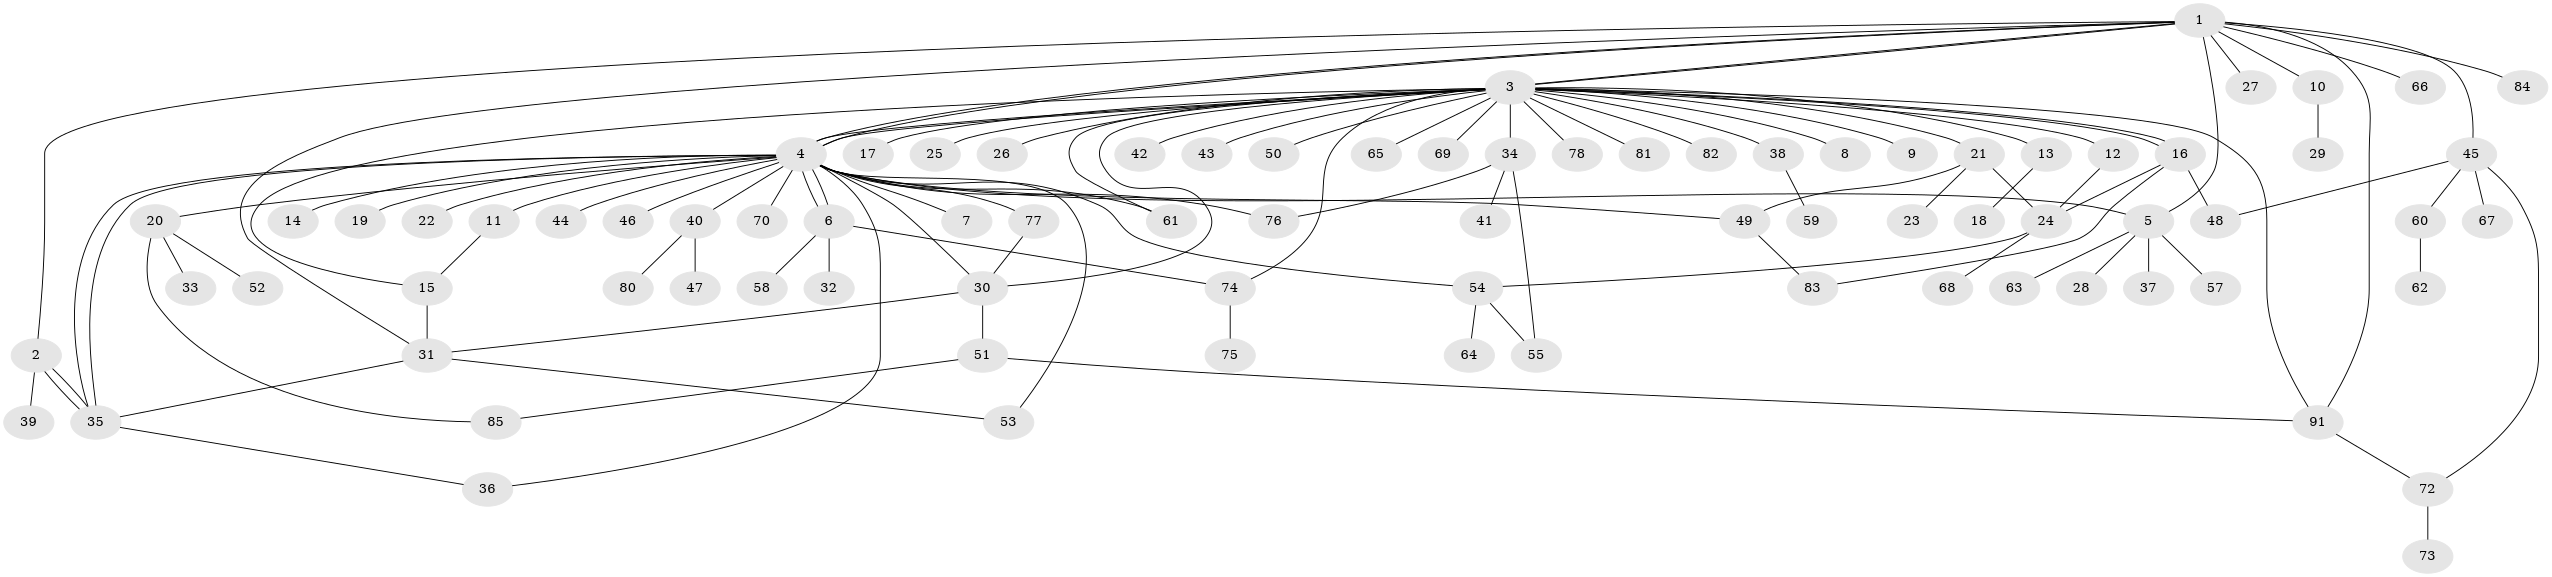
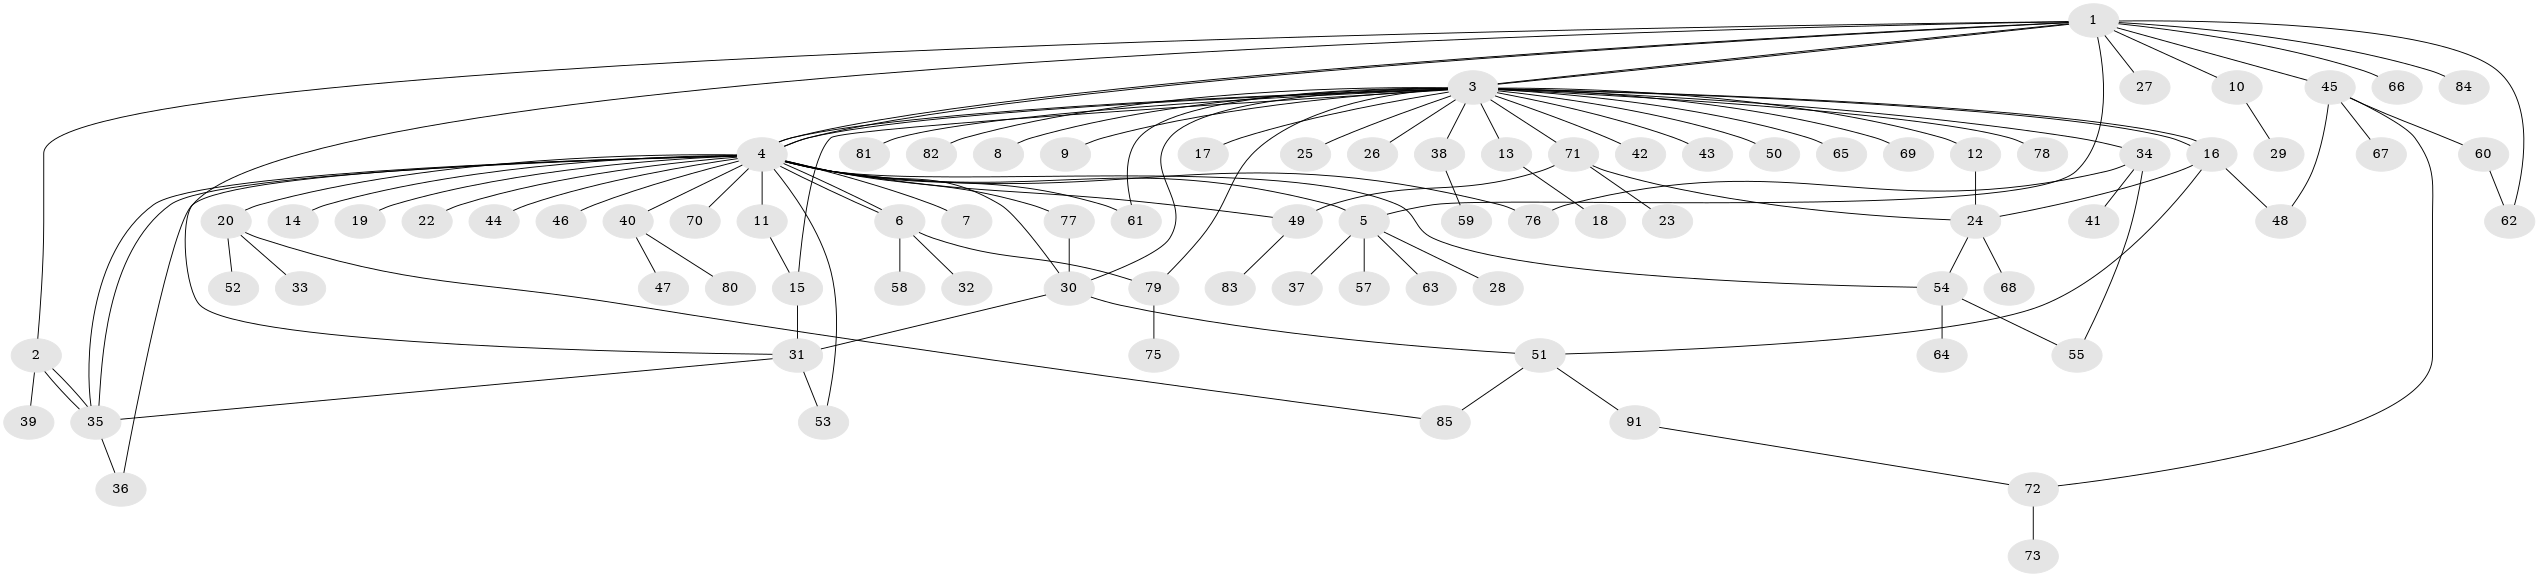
edge "3" -- "91": removed
node "21": label "21" -> "71"
edge "1" -- "91": now "1" -- "62"
edge "16" -- "83": now "16" -- "51"
node "74": label "74" -> "79"
